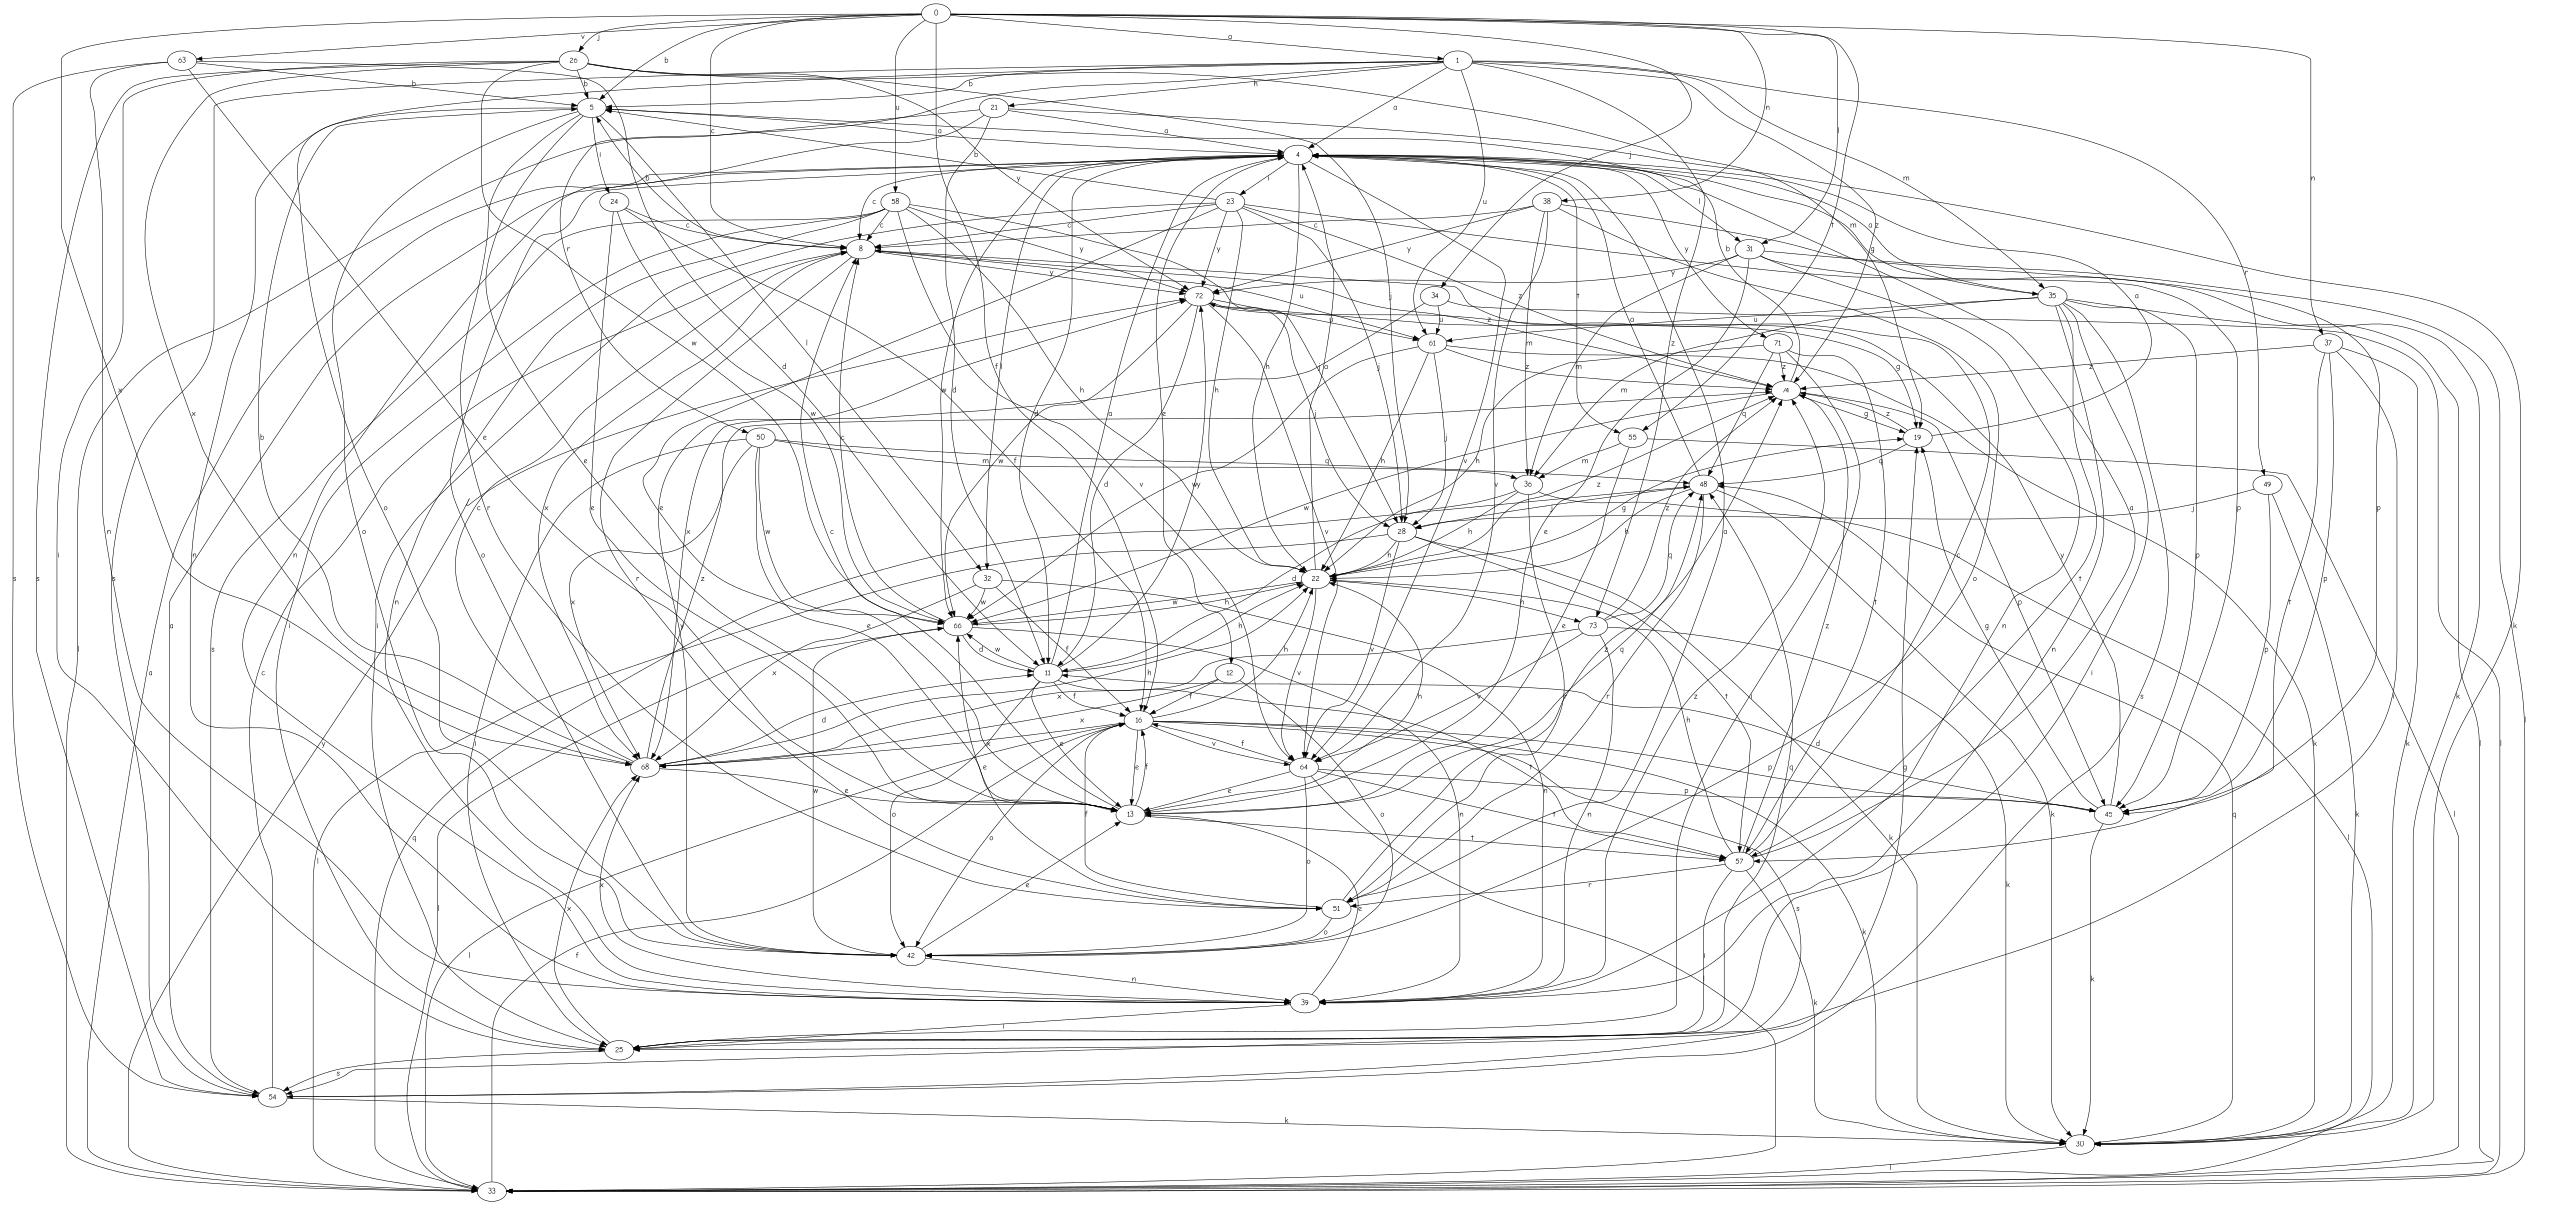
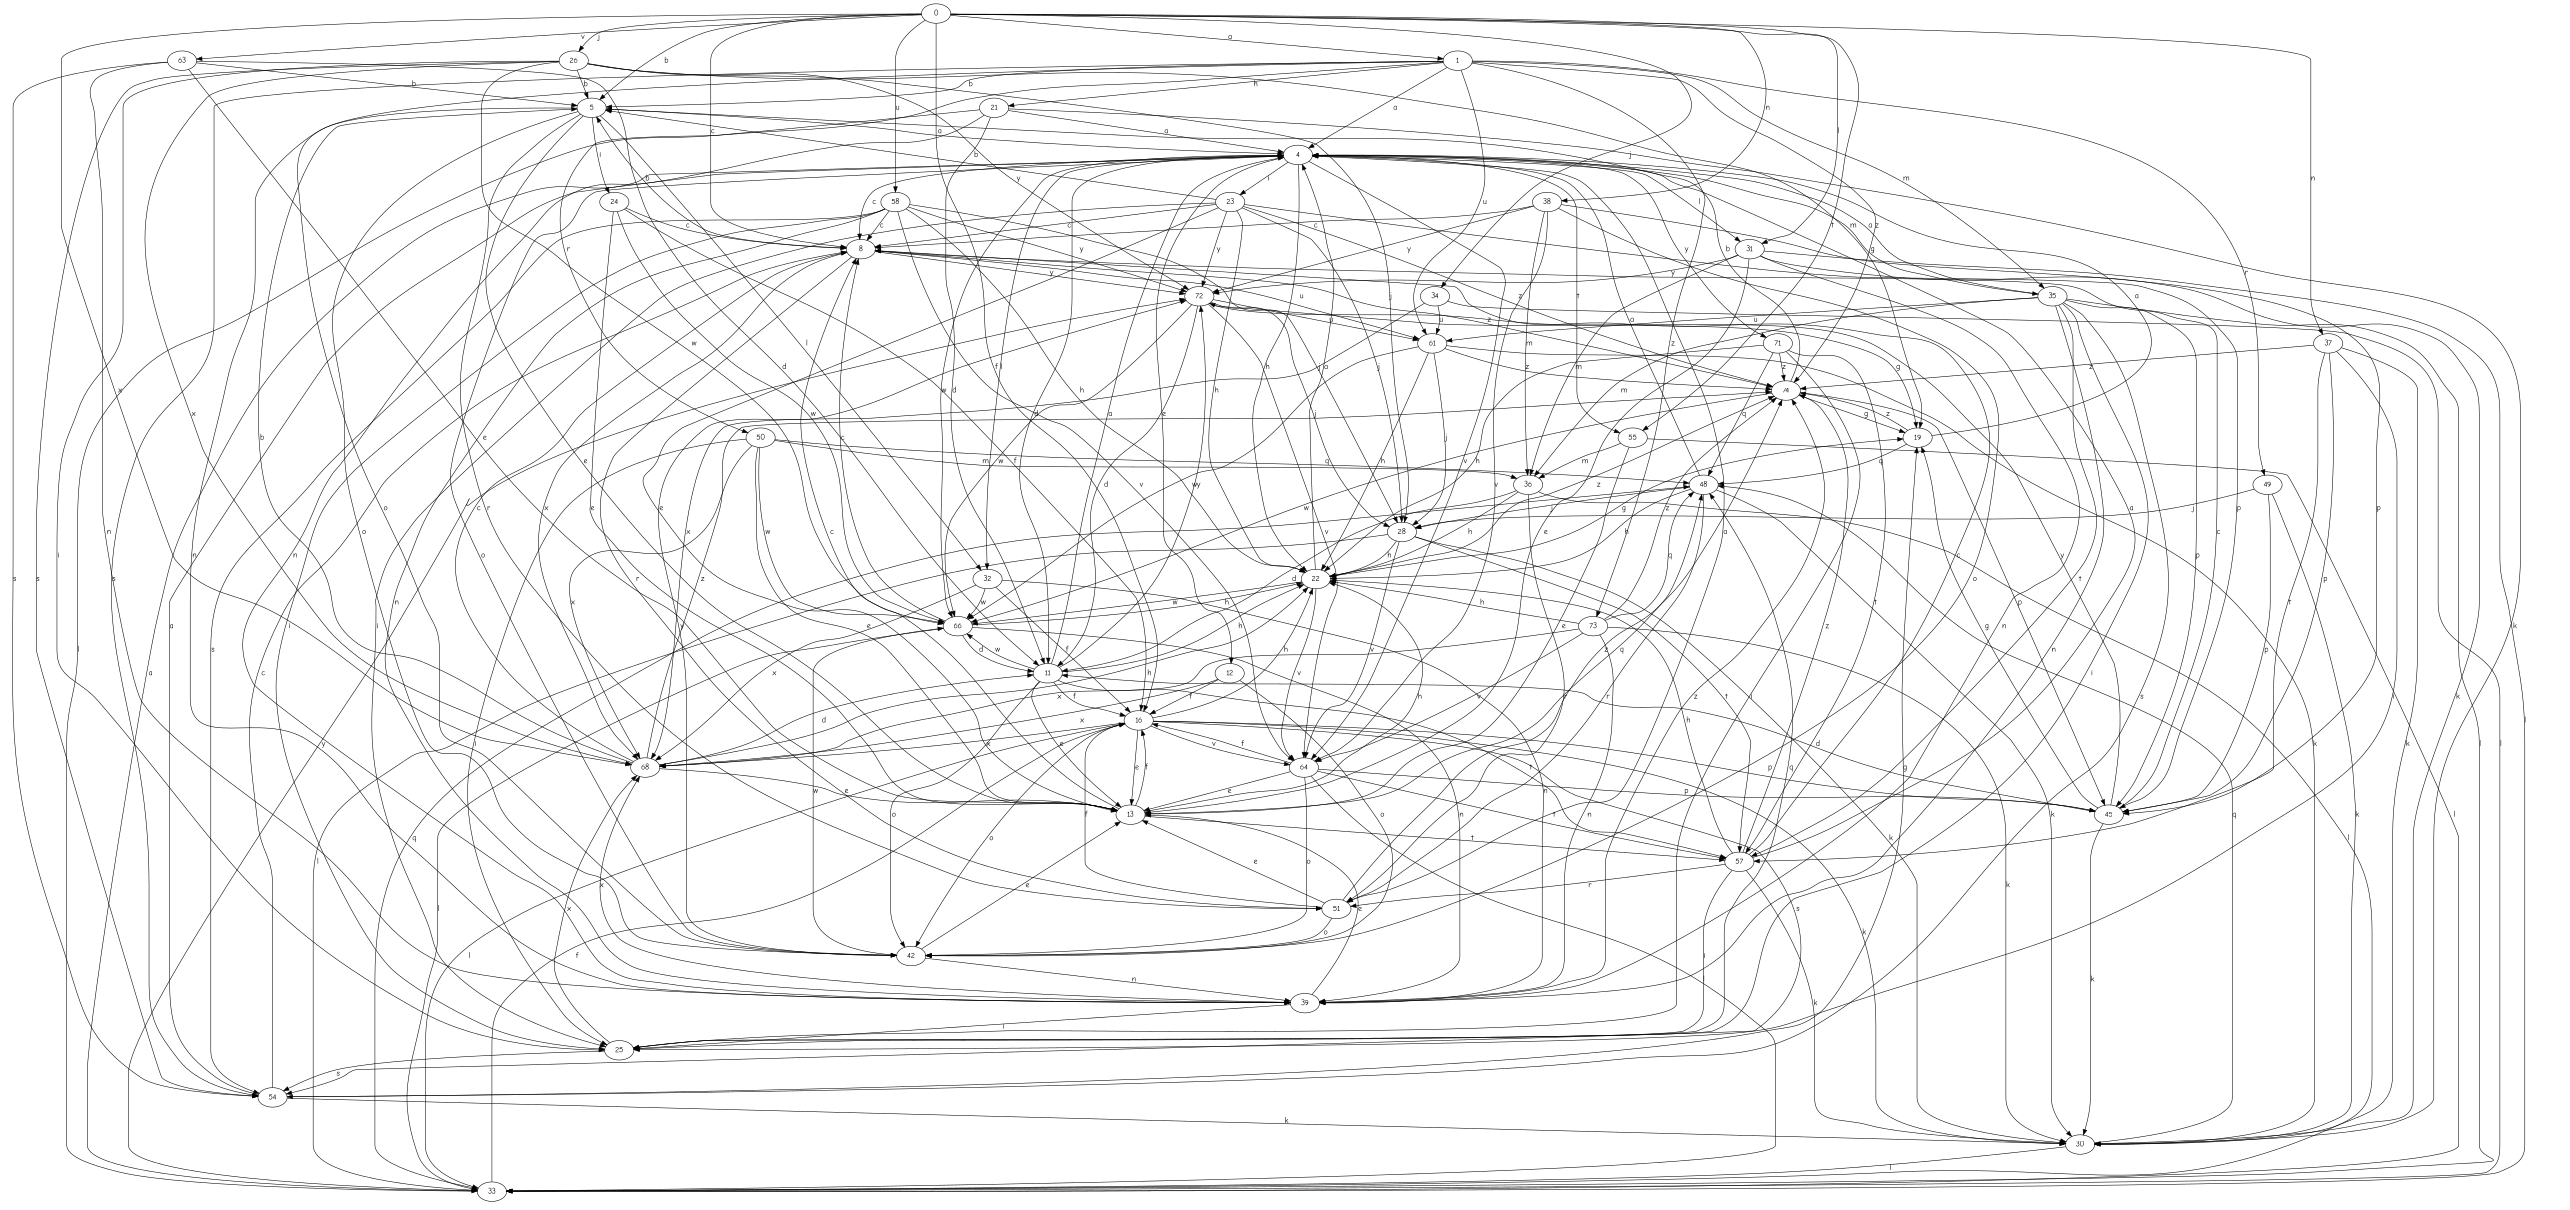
edge "45" -> "8": added, label "c"
edge "22" -> "73": reversed
edge "51" -> "66": now "51" -> "13"
